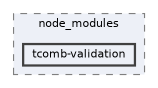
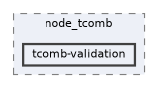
cluster "node_modules": label "node_modules" -> "node_tcomb"
